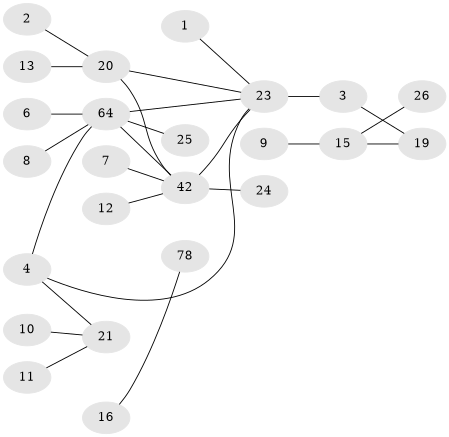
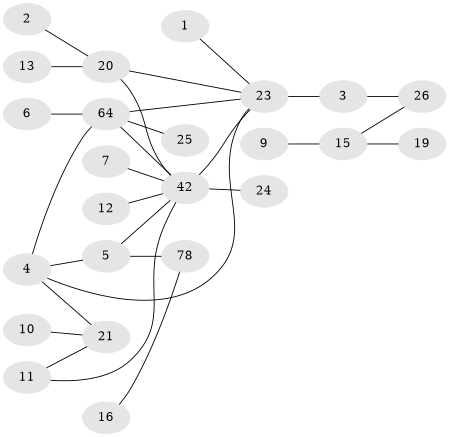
edge "3" -- "19": now "3" -- "26"
node "8": removed
node "5": added
edge "42" -- "11": added
